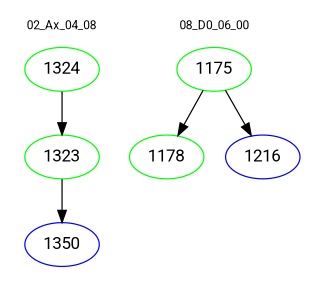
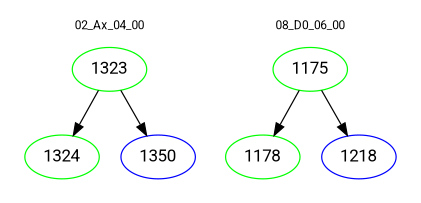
cluster "02_Ax_04_08": label "02_Ax_04_08" -> "02_Ax_04_00"
edge "1324" -> "1323": reversed
node "1216": label "1216" -> "1218"
